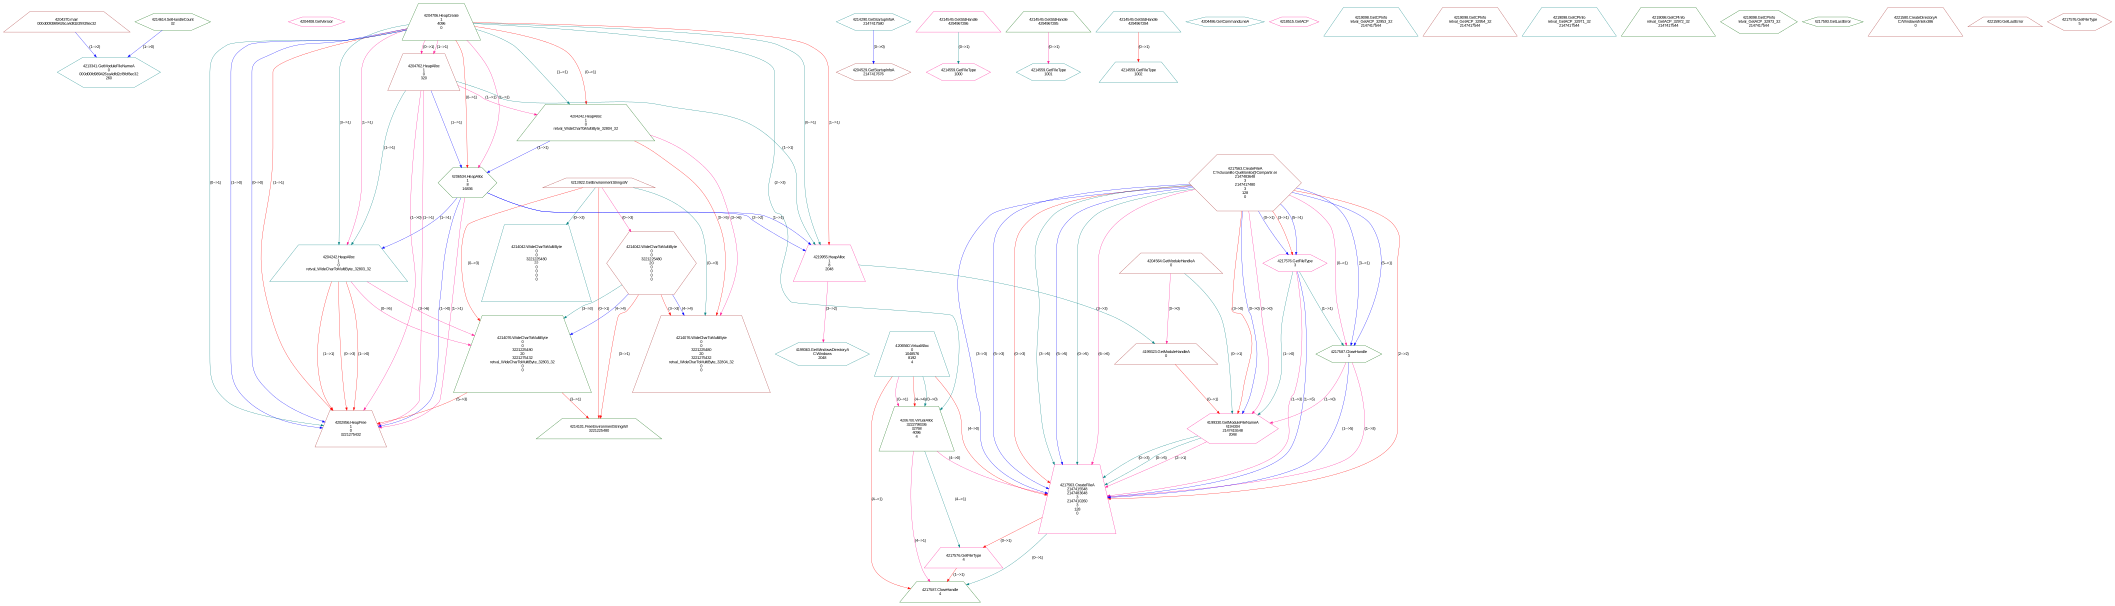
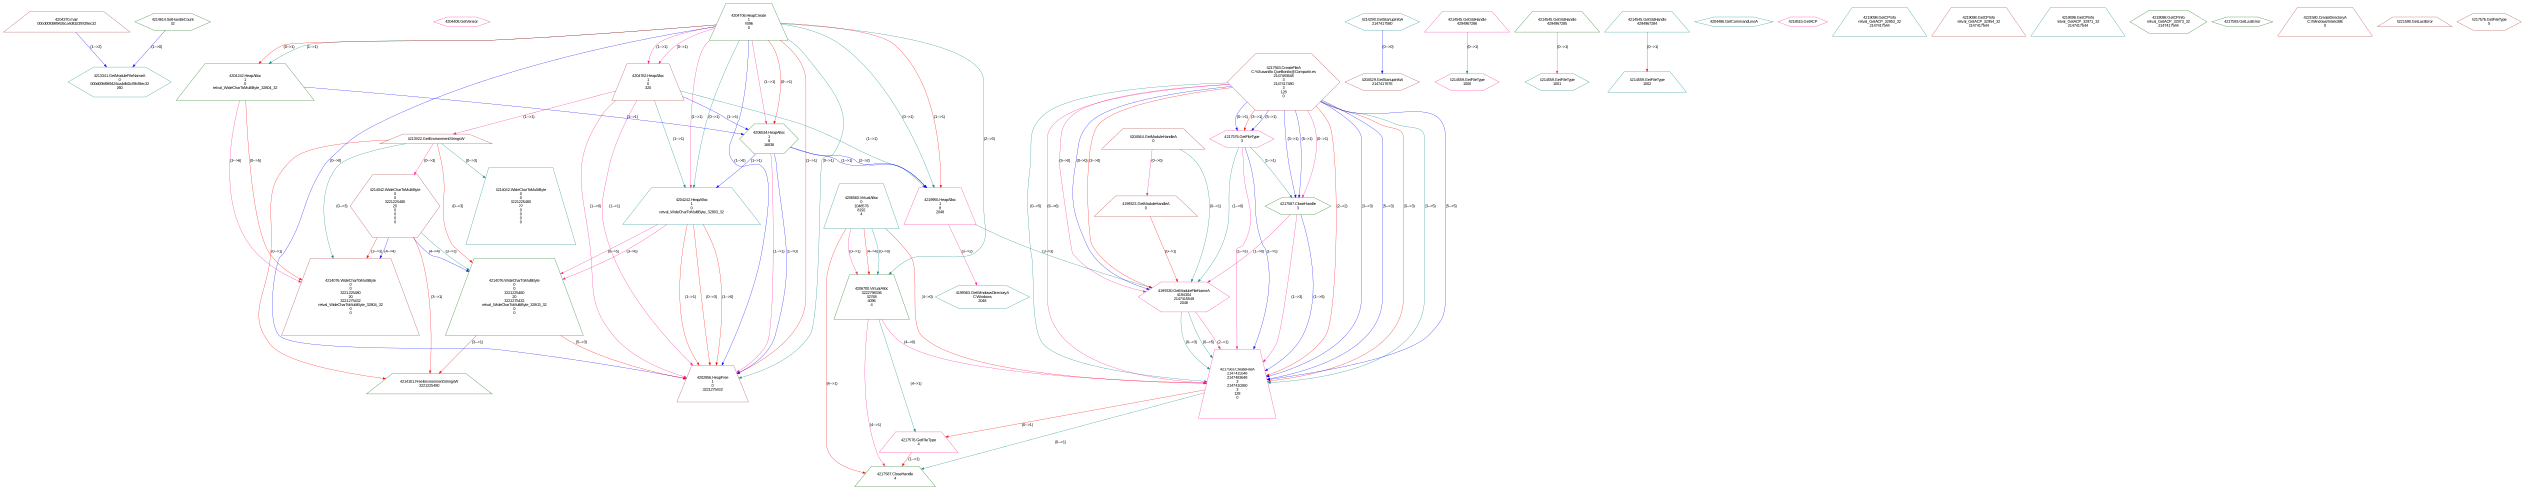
node "4219098.GetCPInfo retval_GetACP_32972_32 2147417544": removed
edge "4204762.HeapAlloc 1 0 320" -> "4204242.HeapAlloc 1 0 retval_WideCharToMultiByte_32804_32": now "4204762.HeapAlloc 1 0 320" -> "4213922.GetEnvironmentStringsW"
edge "4219955.HeapAlloc 1 8 2048" -> "4199323.GetModuleHandleA 0": now "4219955.HeapAlloc 1 8 2048" -> "4199330.GetModuleFileNameA 4194304 2147415548 2048"
